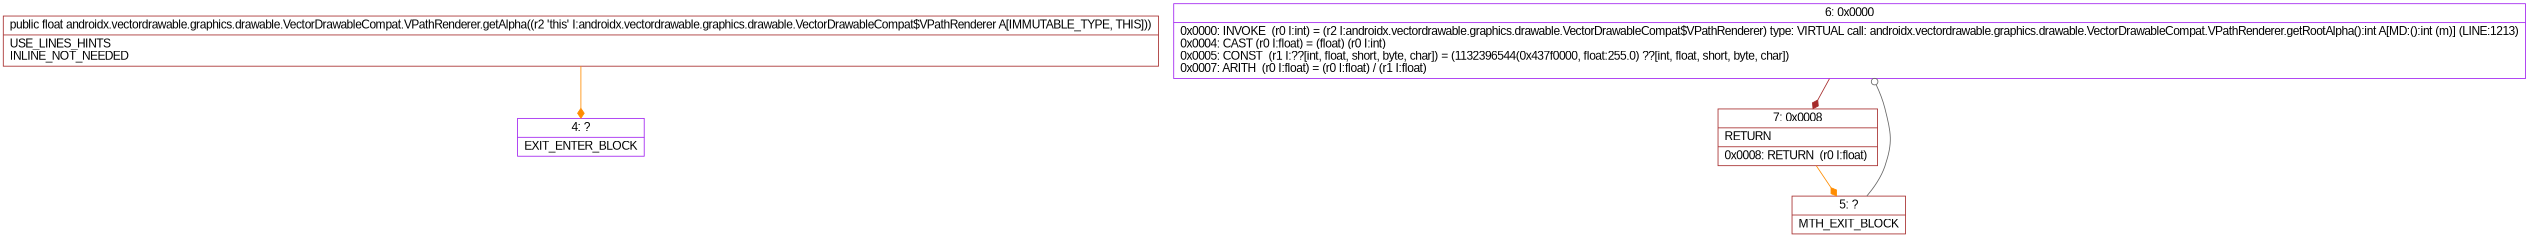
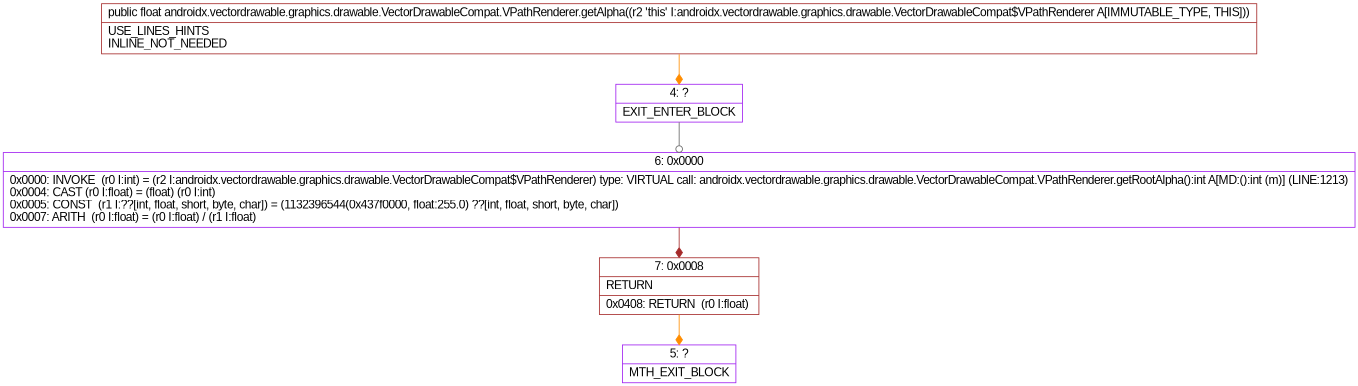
edge "5: ?" -> "6: 0x0000": now "4: ?" -> "6: 0x0000"
node "7: 0x0008": text "0x0008: RETURN  (r0 I:float)" -> "0x0408: RETURN  (r0 I:float)"
node "5: ?": color brown -> purple
